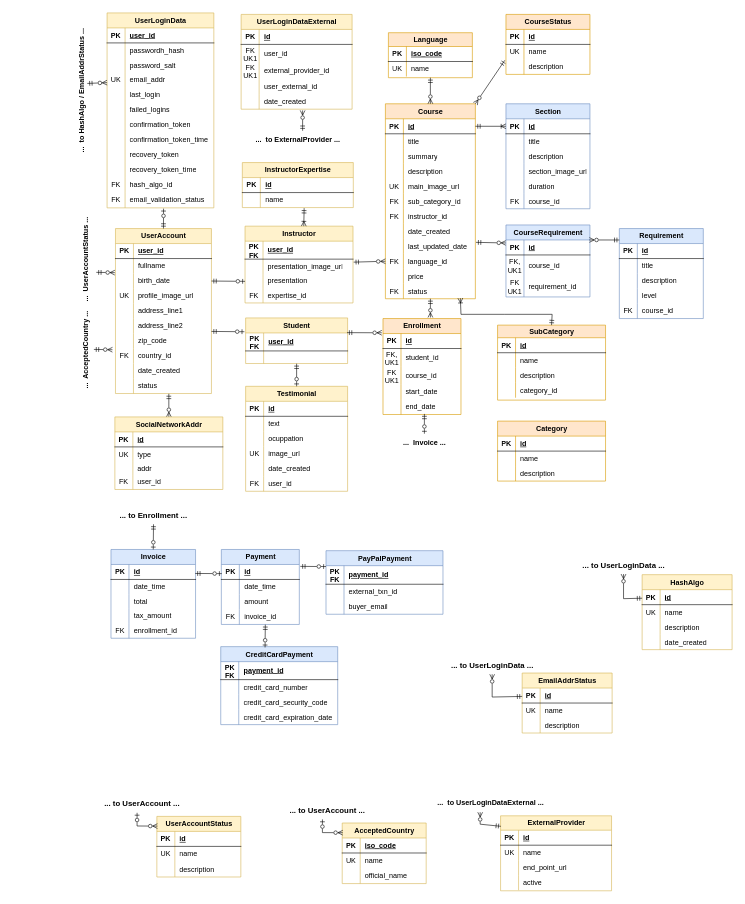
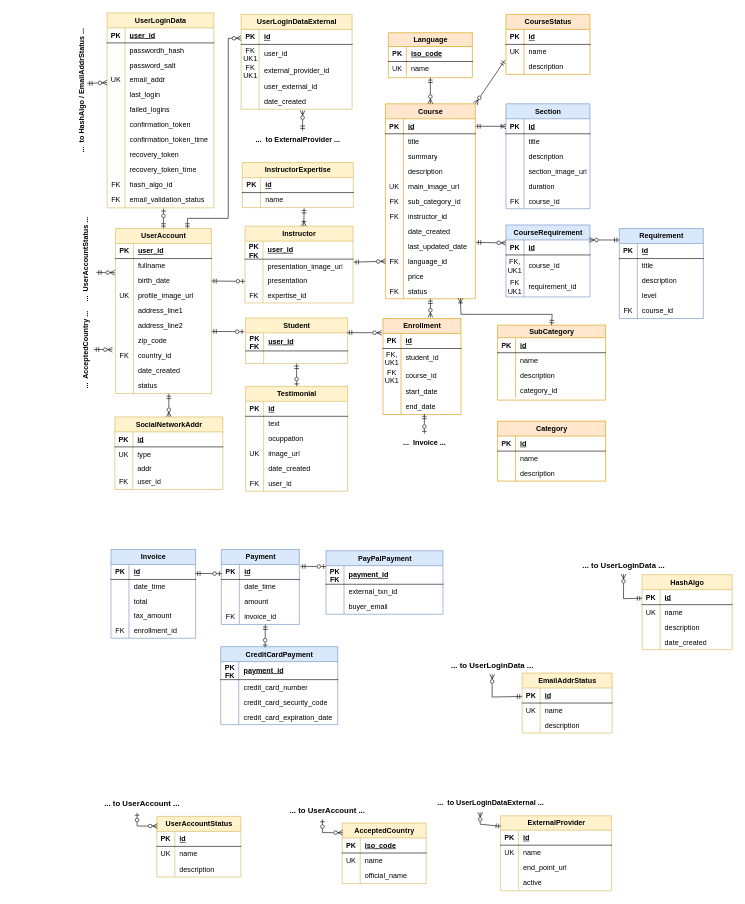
edge "UserLoginDataExternal" -- "UserAccount": added
node "... to Enrollment ...": removed
edge "... to Enrollment ..." -- "Invoice": removed
